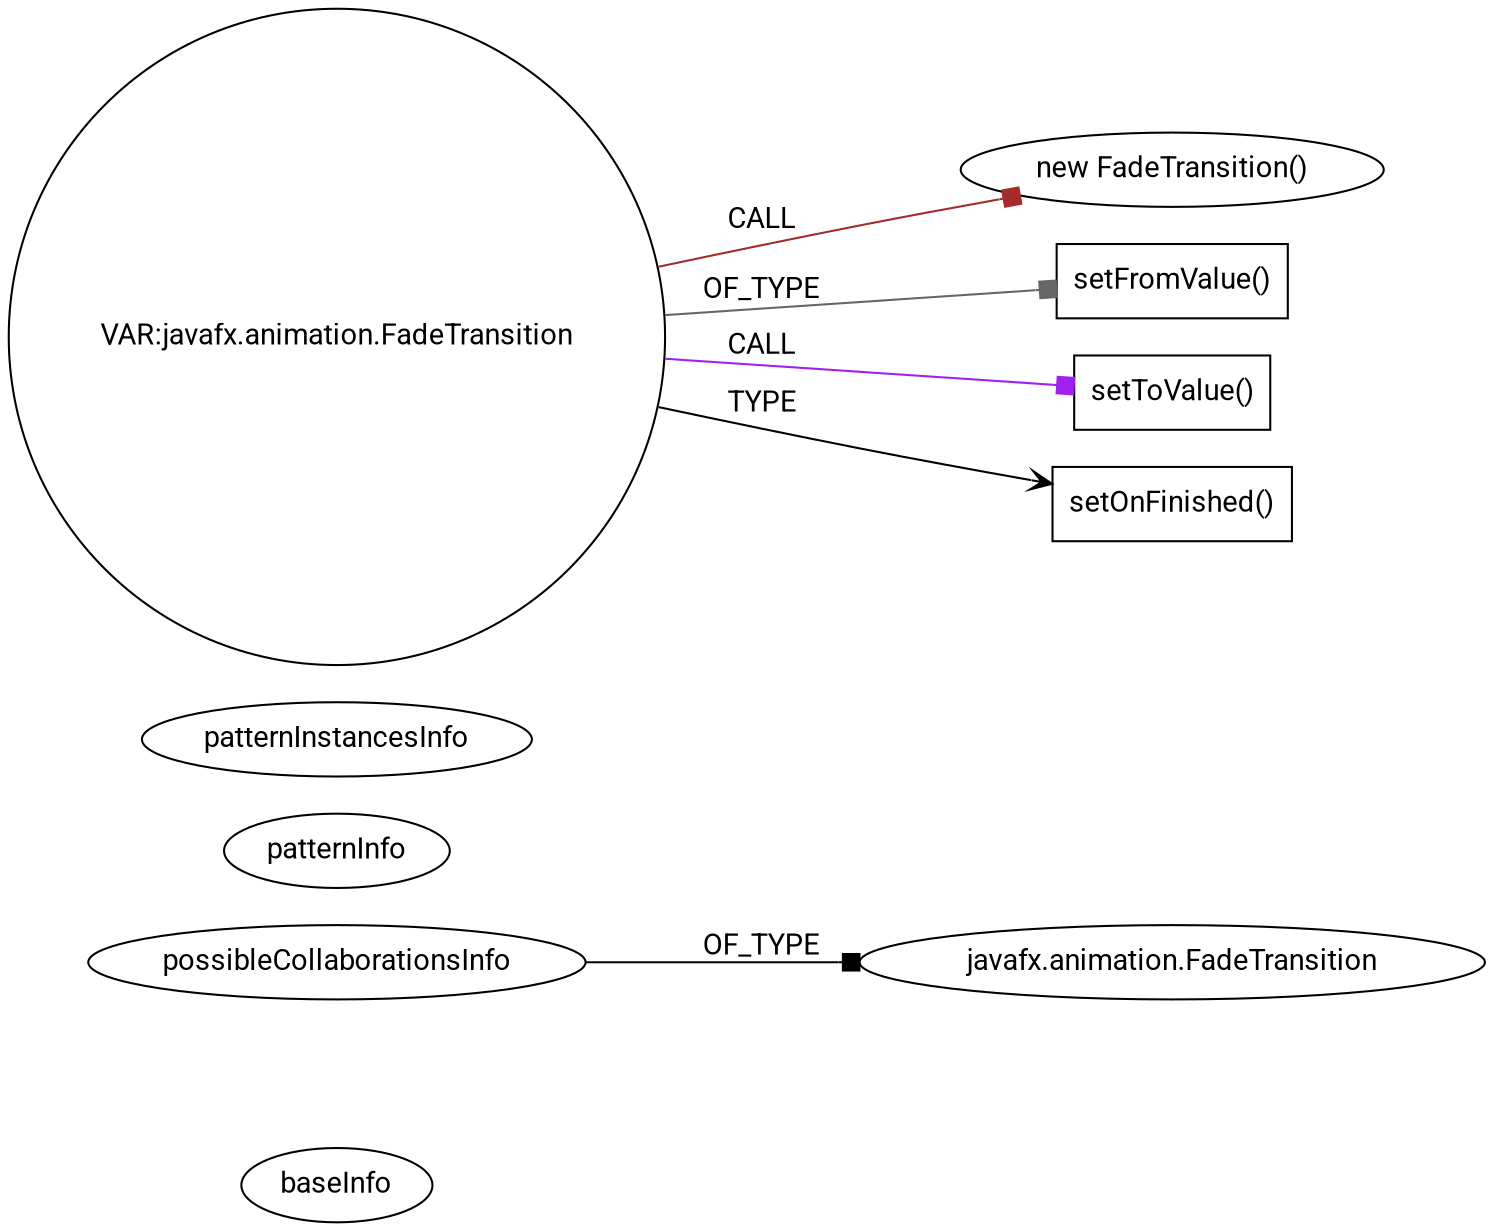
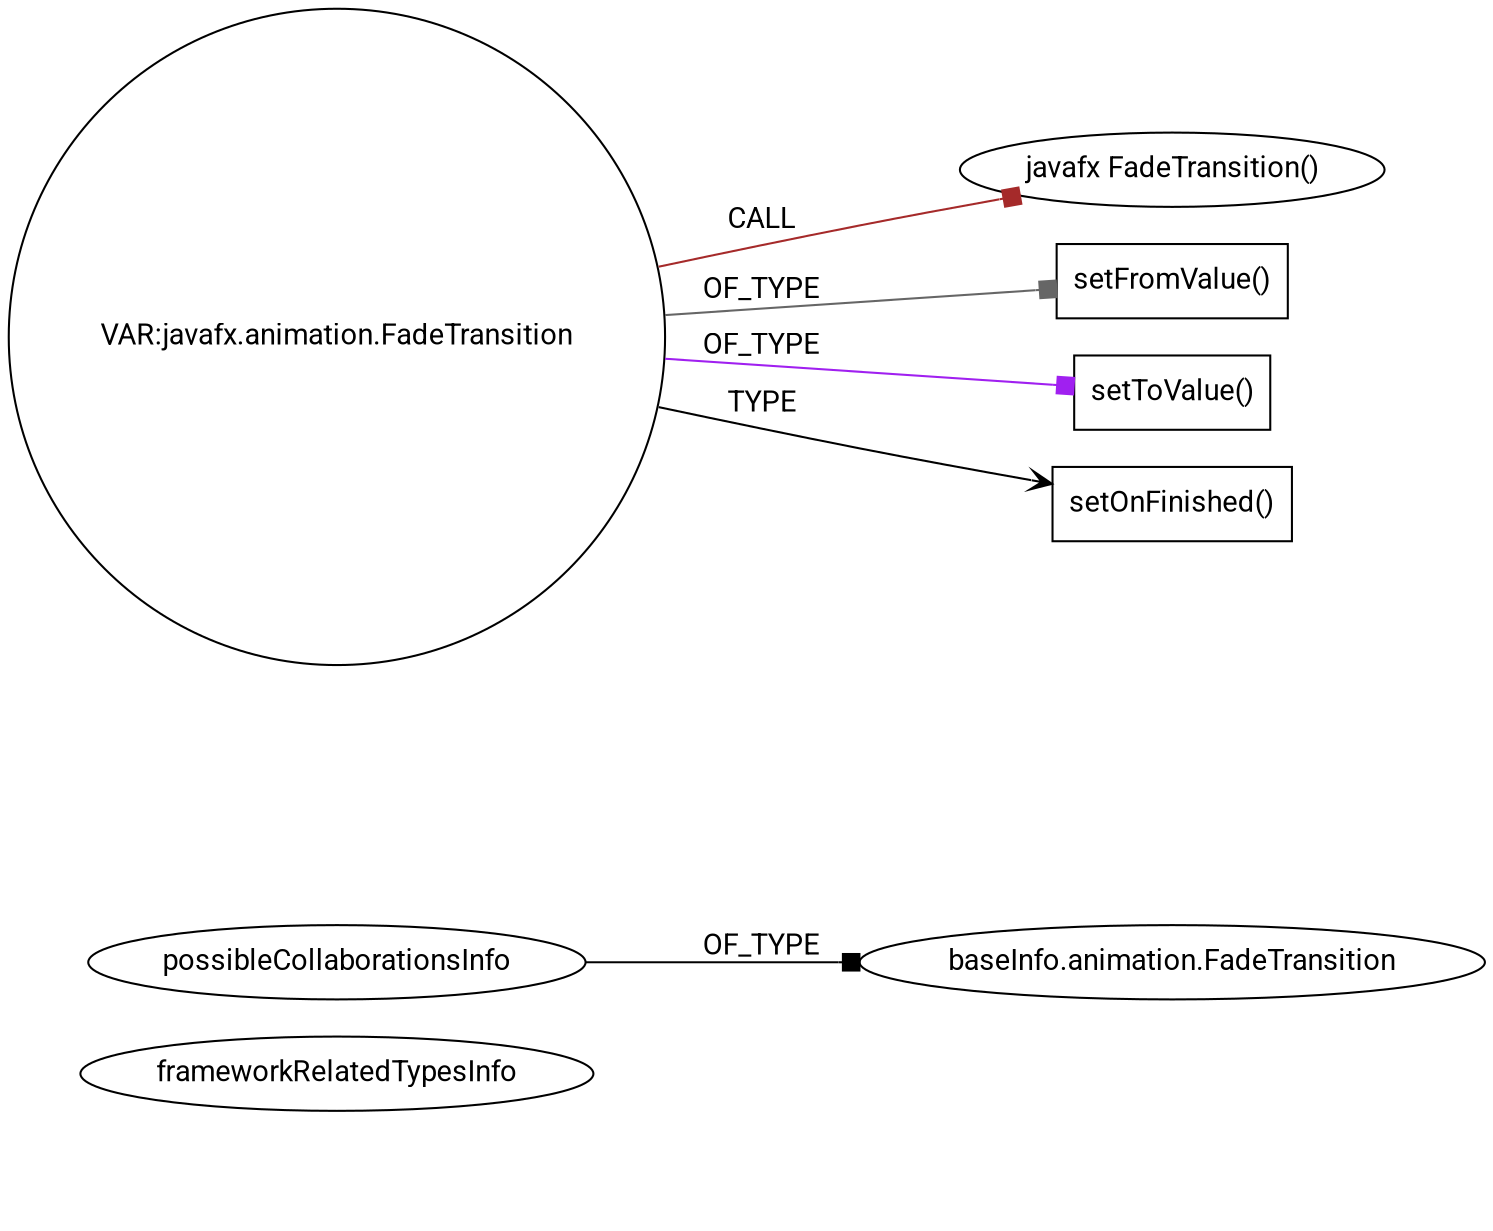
node "new FadeTransition()": label "new FadeTransition()" -> "javafx FadeTransition()"
edge "VAR:javafx.animation.FadeTransition" -> "setToValue()": label "CALL" -> "OF_TYPE"
node "patternInstancesInfo": removed
node "patternInfo": removed
node "javafx.animation.FadeTransition": label "javafx.animation.FadeTransition" -> "baseInfo.animation.FadeTransition"
node "frameworkRelatedTypesInfo": added
node "baseInfo": removed
